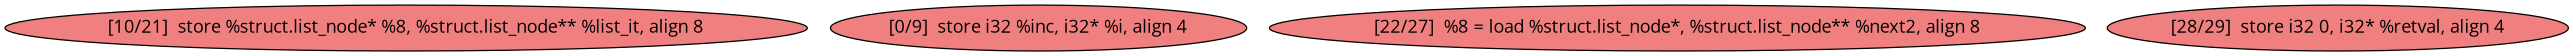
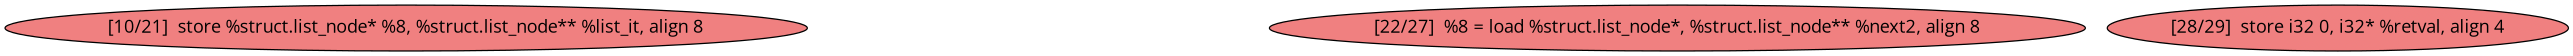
node "[0/9]  store i32 %inc, i32* %i, align 4": removed
